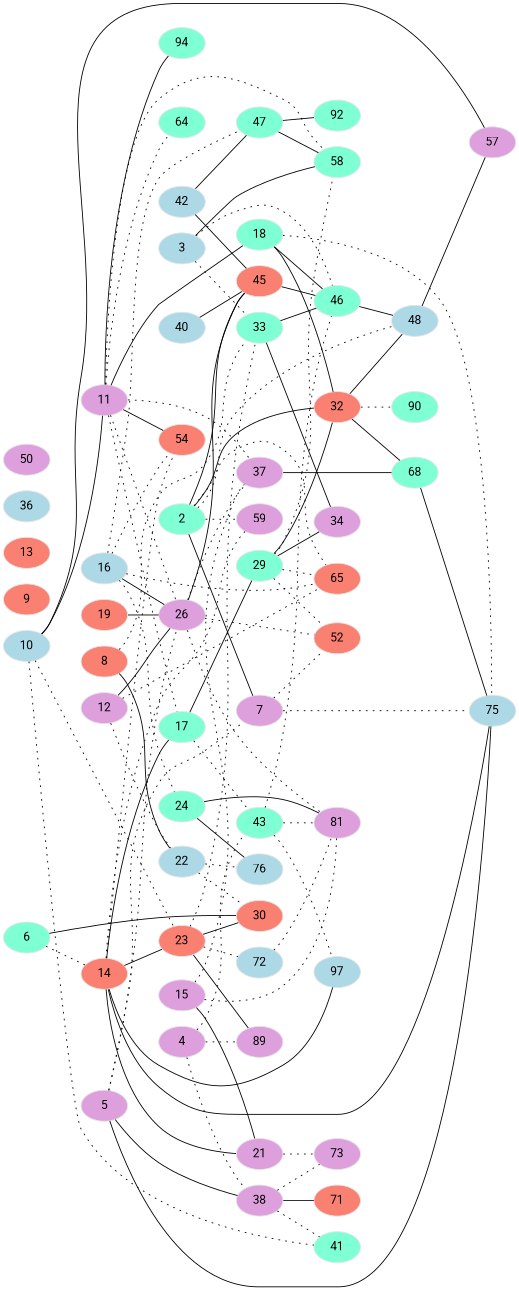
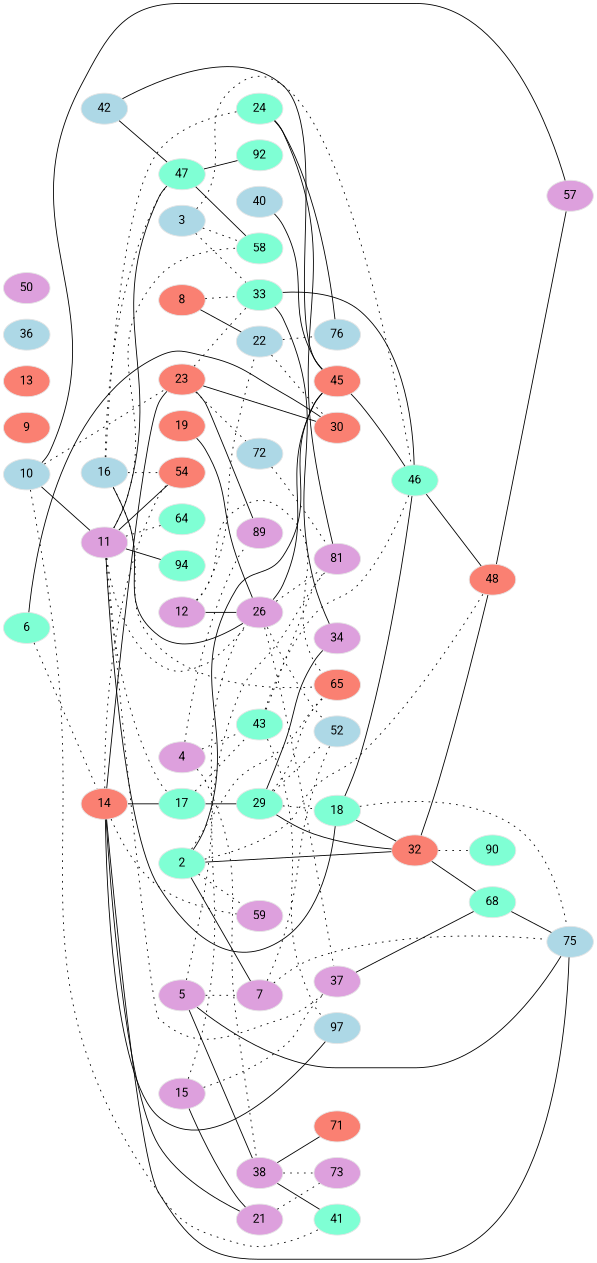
edge "58" -- "3": style solid -> dotted
node "48": fillcolor lightblue -> salmon
edge "47" -- "11": added
edge "58" -- "29": now "18" -- "29"
node "52": fillcolor salmon -> lightblue
edge "38" -- "41": style dotted -> solid
